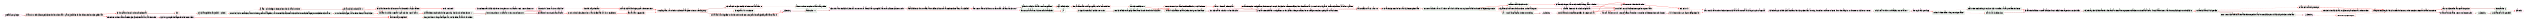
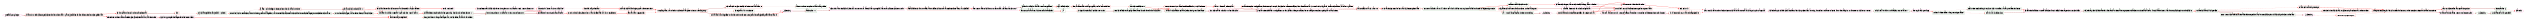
node "lol, du kennst mich so gut, dinge es beängstigend ist": label "lol, du kennst mich so gut, dinge es beängstigend ist" -> "lol, du kennst mich so gut, dass es beängstigend ist"
